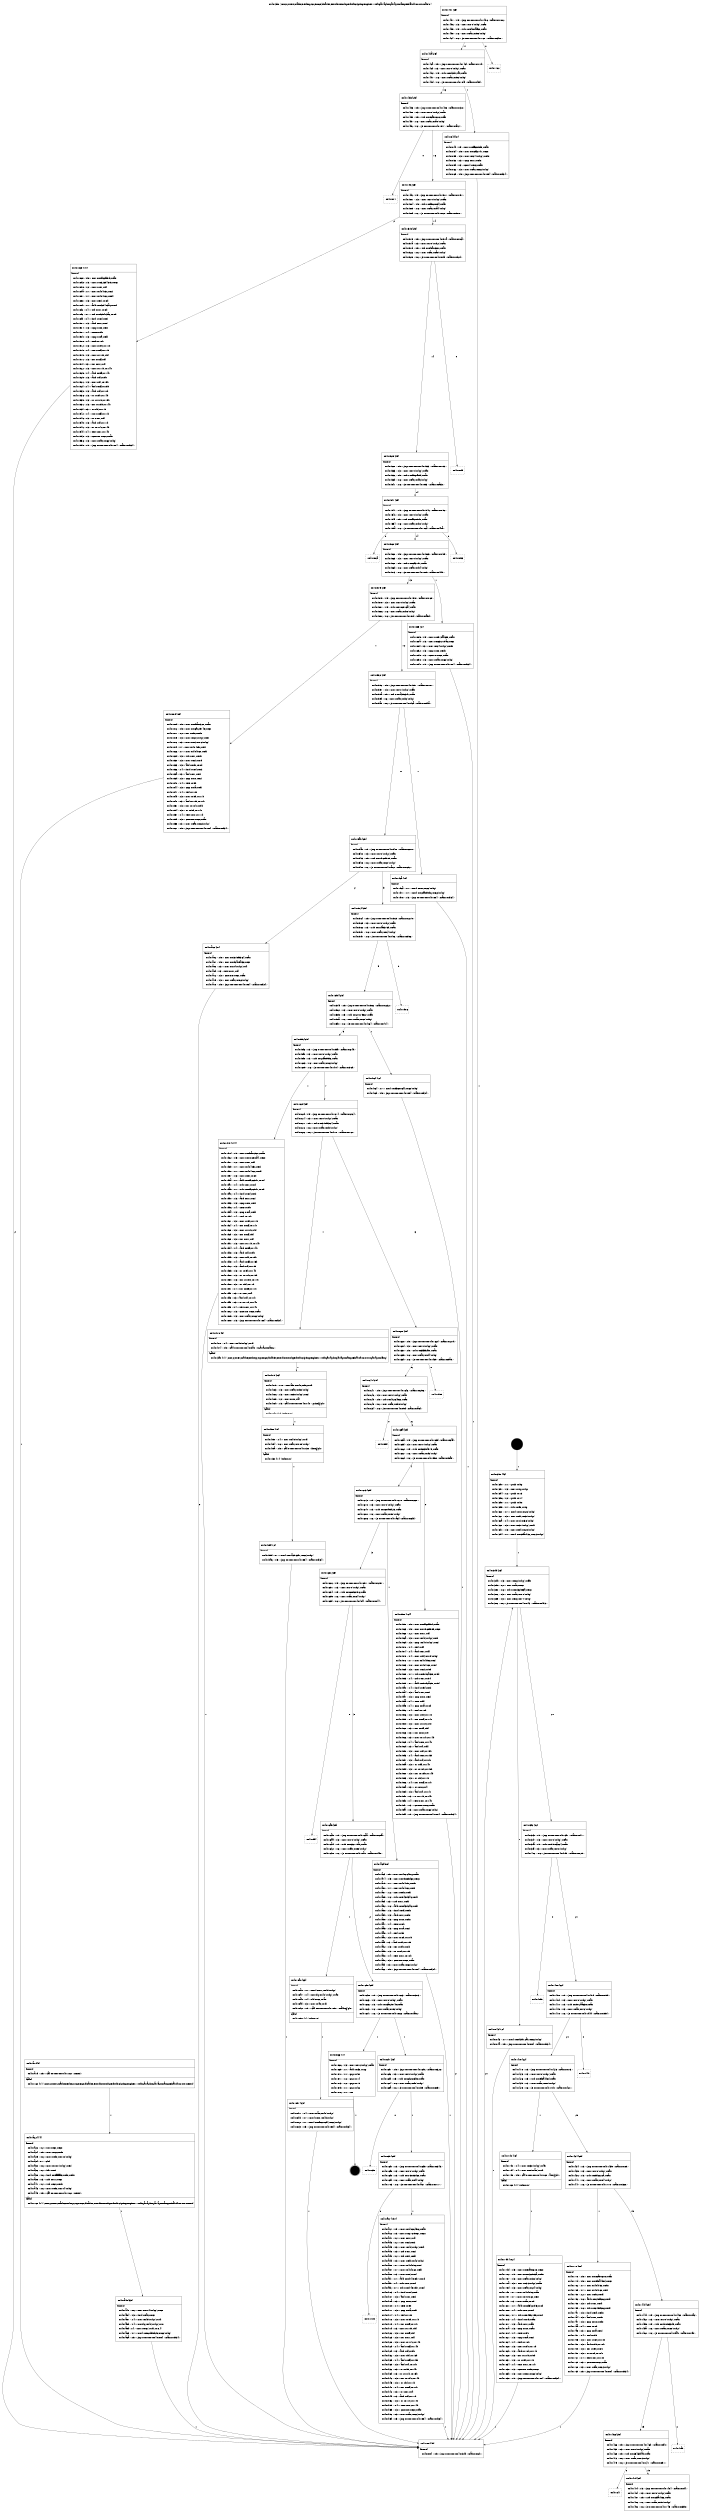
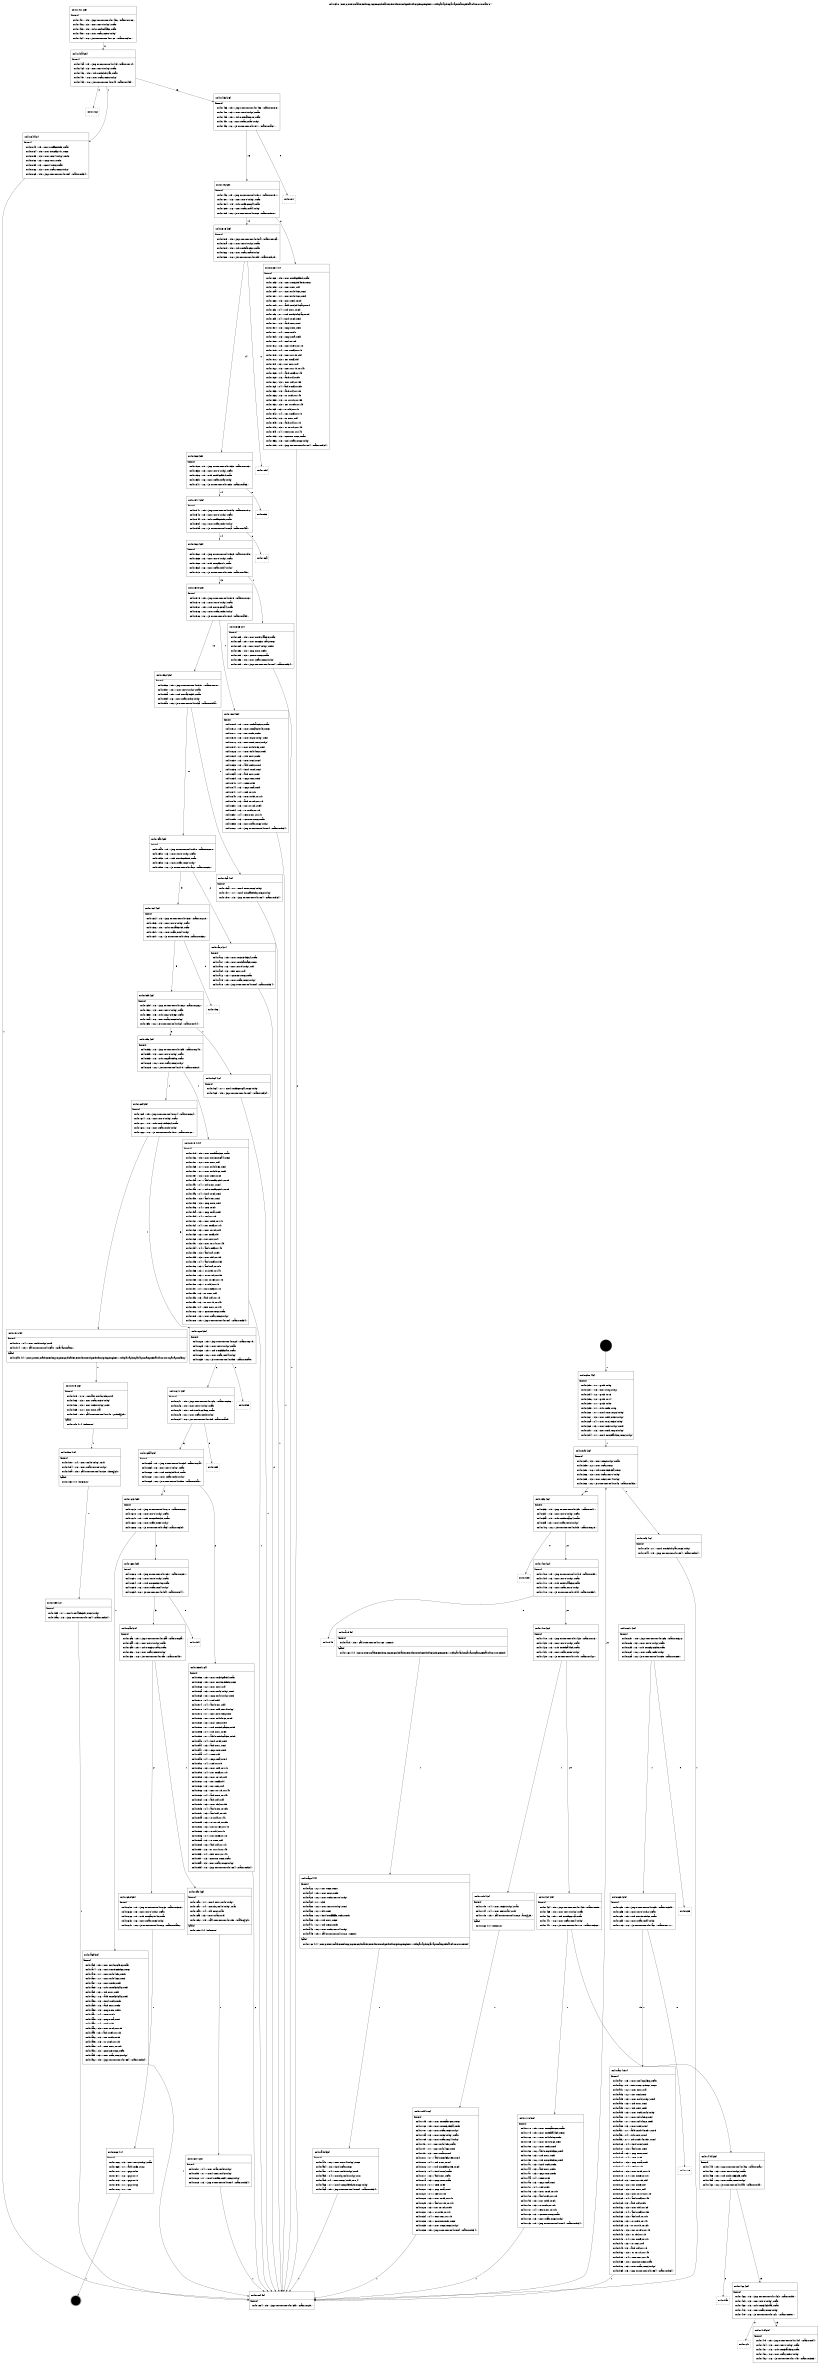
edge "0x4014b1 [25]" -> "0x401760": now "0x4014ca [25]" -> "0x401760"
edge "0x401547 [25]" -> "0x401e93": now "0x40152e [25]" -> "0x401e93"
edge "0x4016be [25]" -> "0x4016d7 [25]": removed, label "1"
